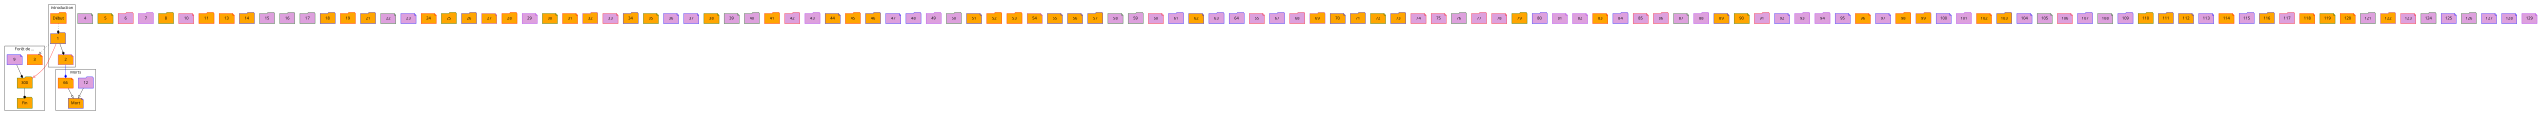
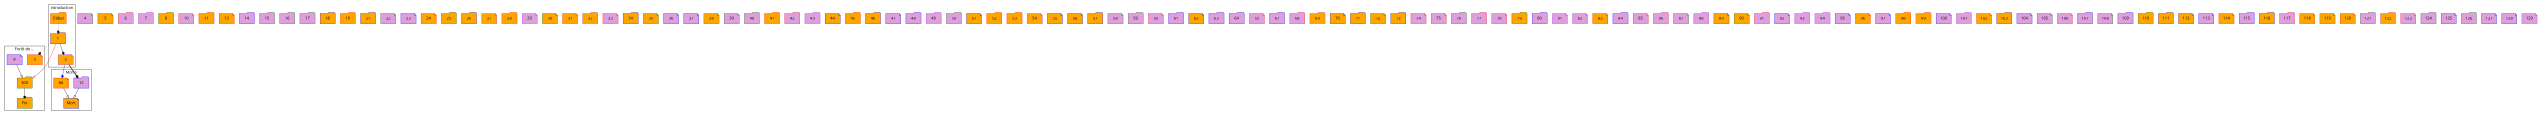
node "14": fillcolor orange -> plum
edge "1" -> "3": arrowhead onormal -> diamond
edge "9" -> "300": arrowhead diamond -> onormal
edge "2" -> "12": added
